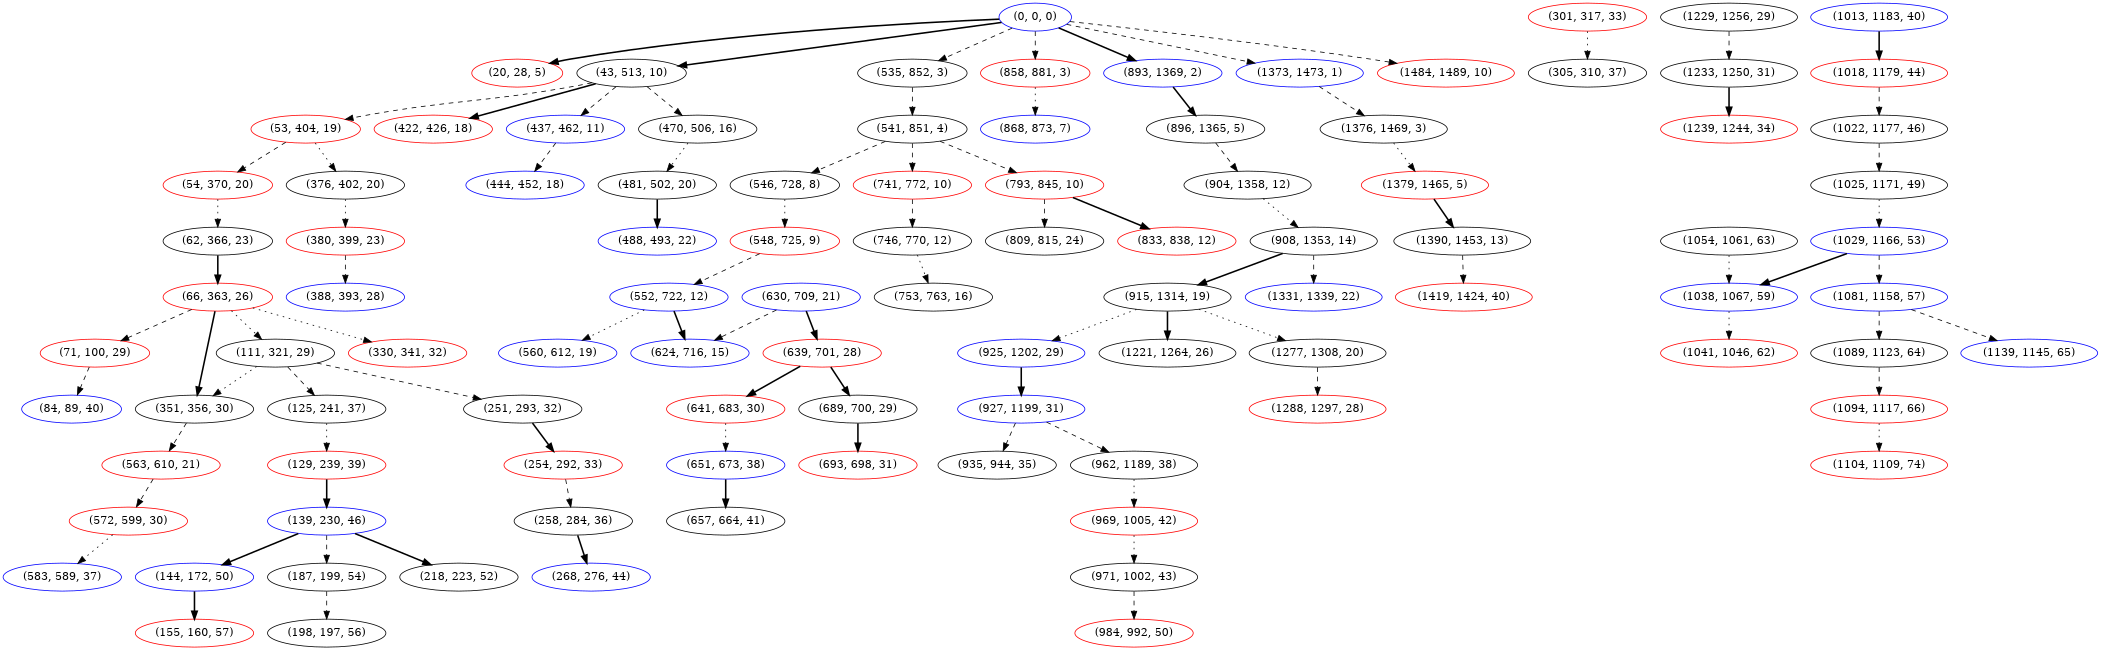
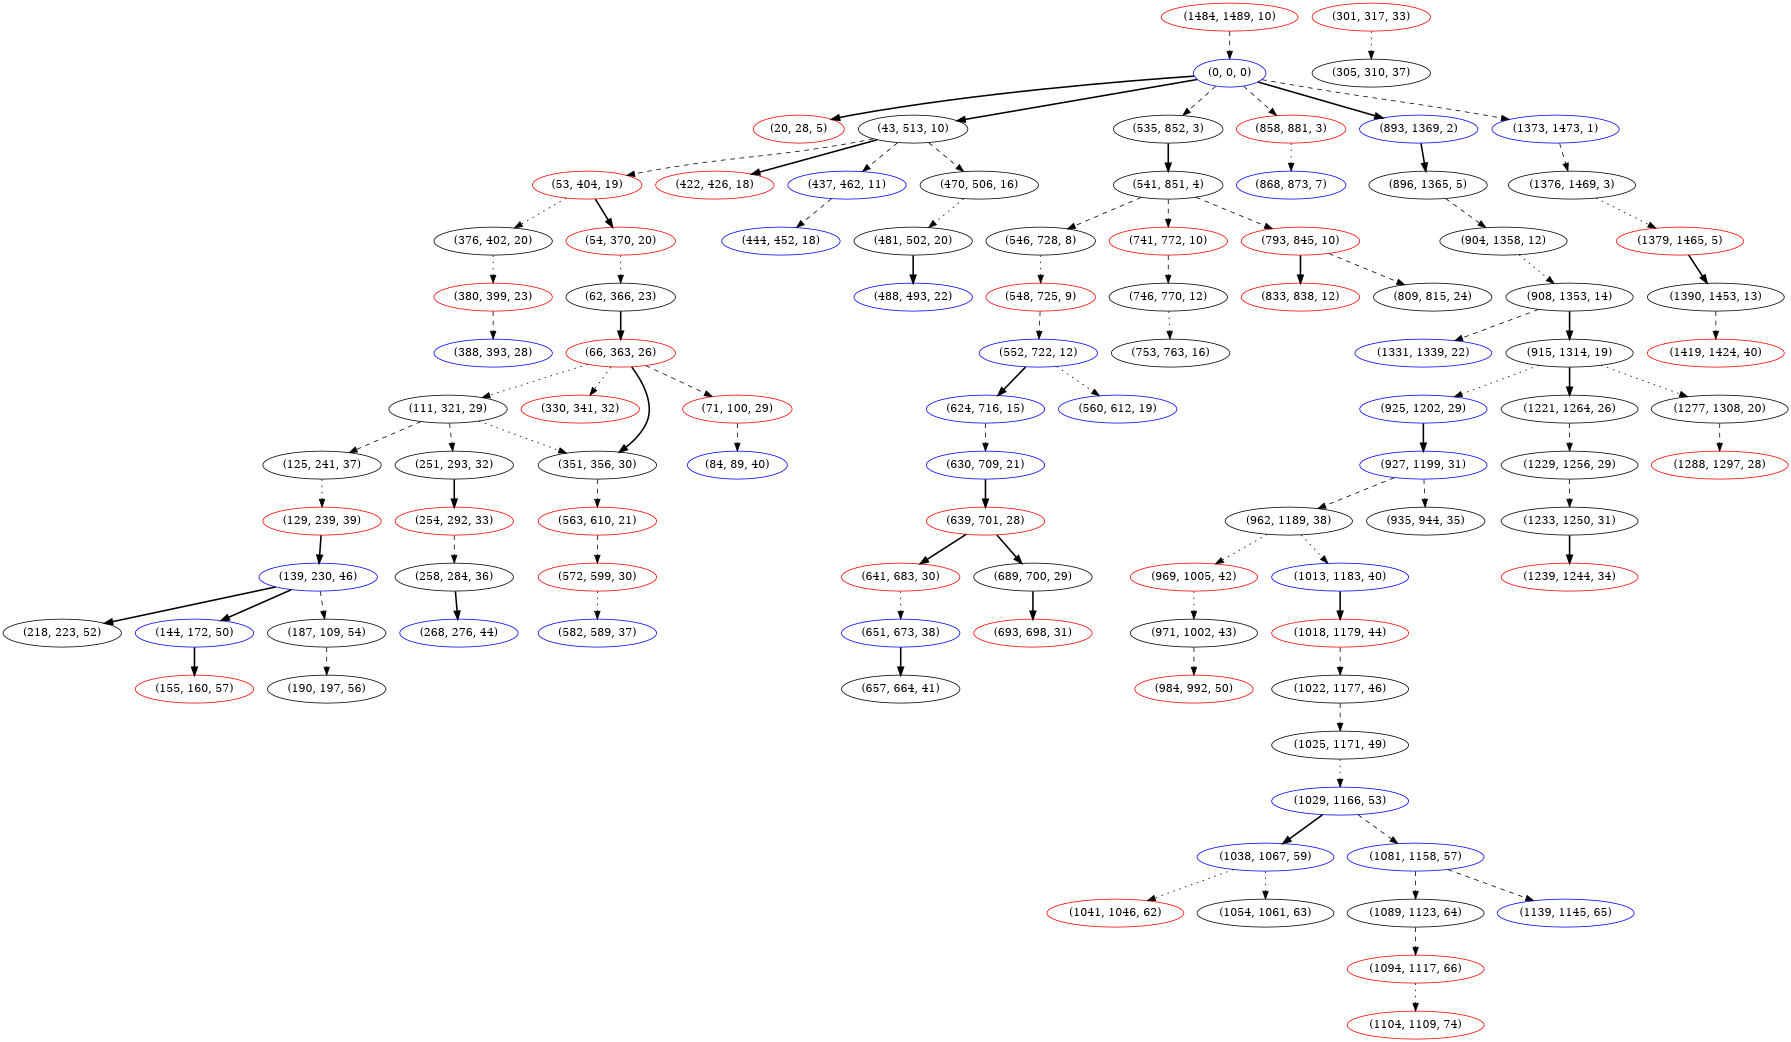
edge "(0, 0, 0)" -> "(1484, 1489, 10)": reversed
edge "(535, 852, 3)" -> "(541, 851, 4)": style dashed -> bold
edge "(53, 404, 19)" -> "(54, 370, 20)": style dashed -> bold
edge "(1054, 1061, 63)" -> "(1038, 1067, 59)": reversed
edge "(630, 709, 21)" -> "(624, 716, 15)": reversed
edge "(1221, 1264, 26)" -> "(1229, 1256, 29)": added
edge "(962, 1189, 38)" -> "(1013, 1183, 40)": added
node "(583, 589, 37)": label "(583, 589, 37)" -> "(582, 589, 37)"
node "(187, 199, 54)": label "(187, 199, 54)" -> "(187, 109, 54)"
node "(198, 197, 56)": label "(198, 197, 56)" -> "(190, 197, 56)"
